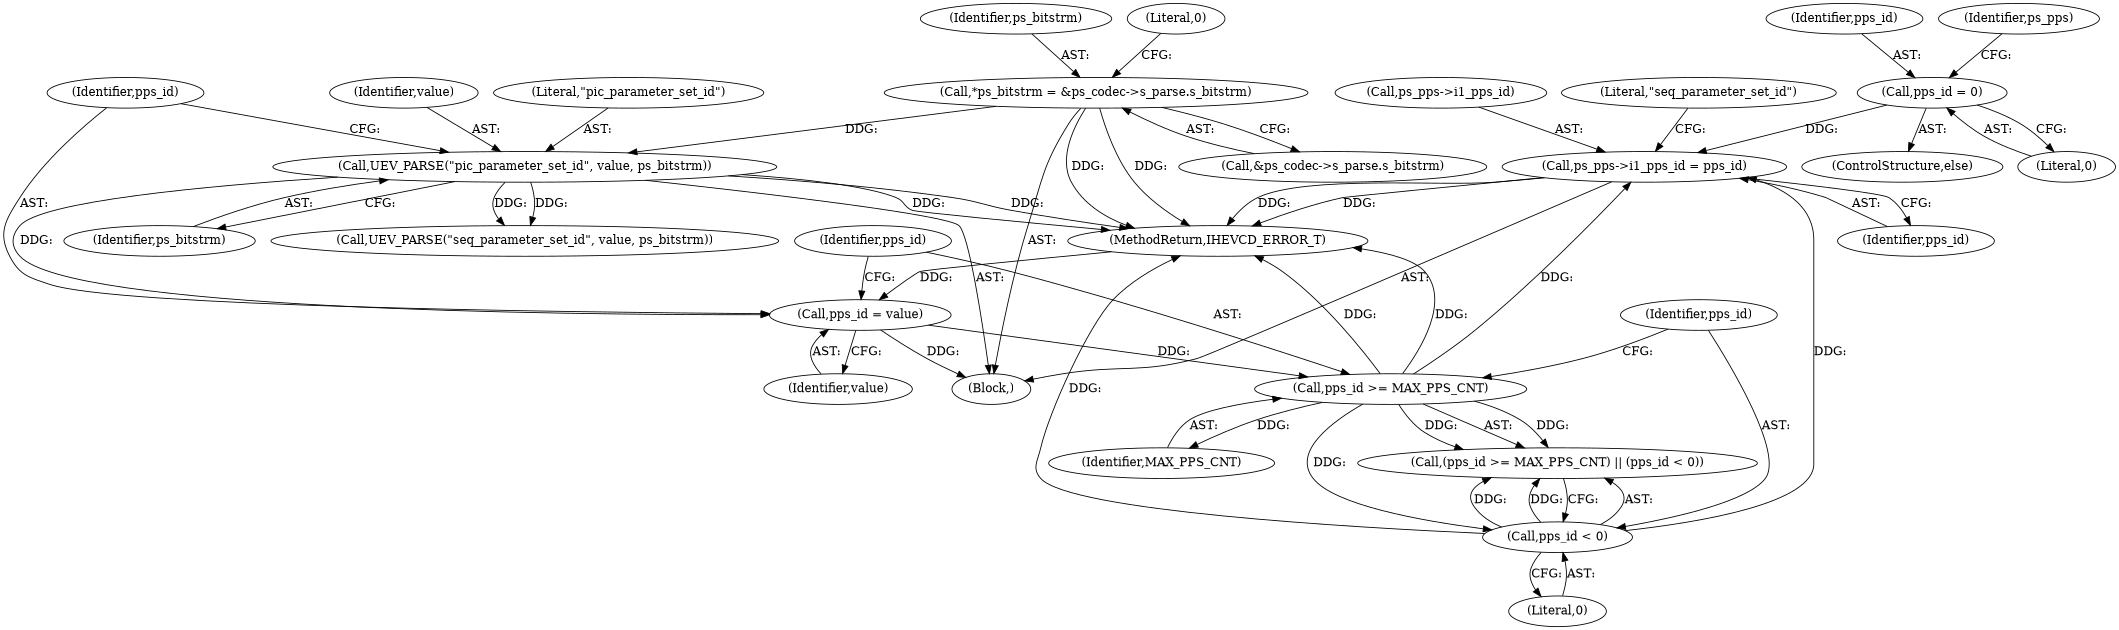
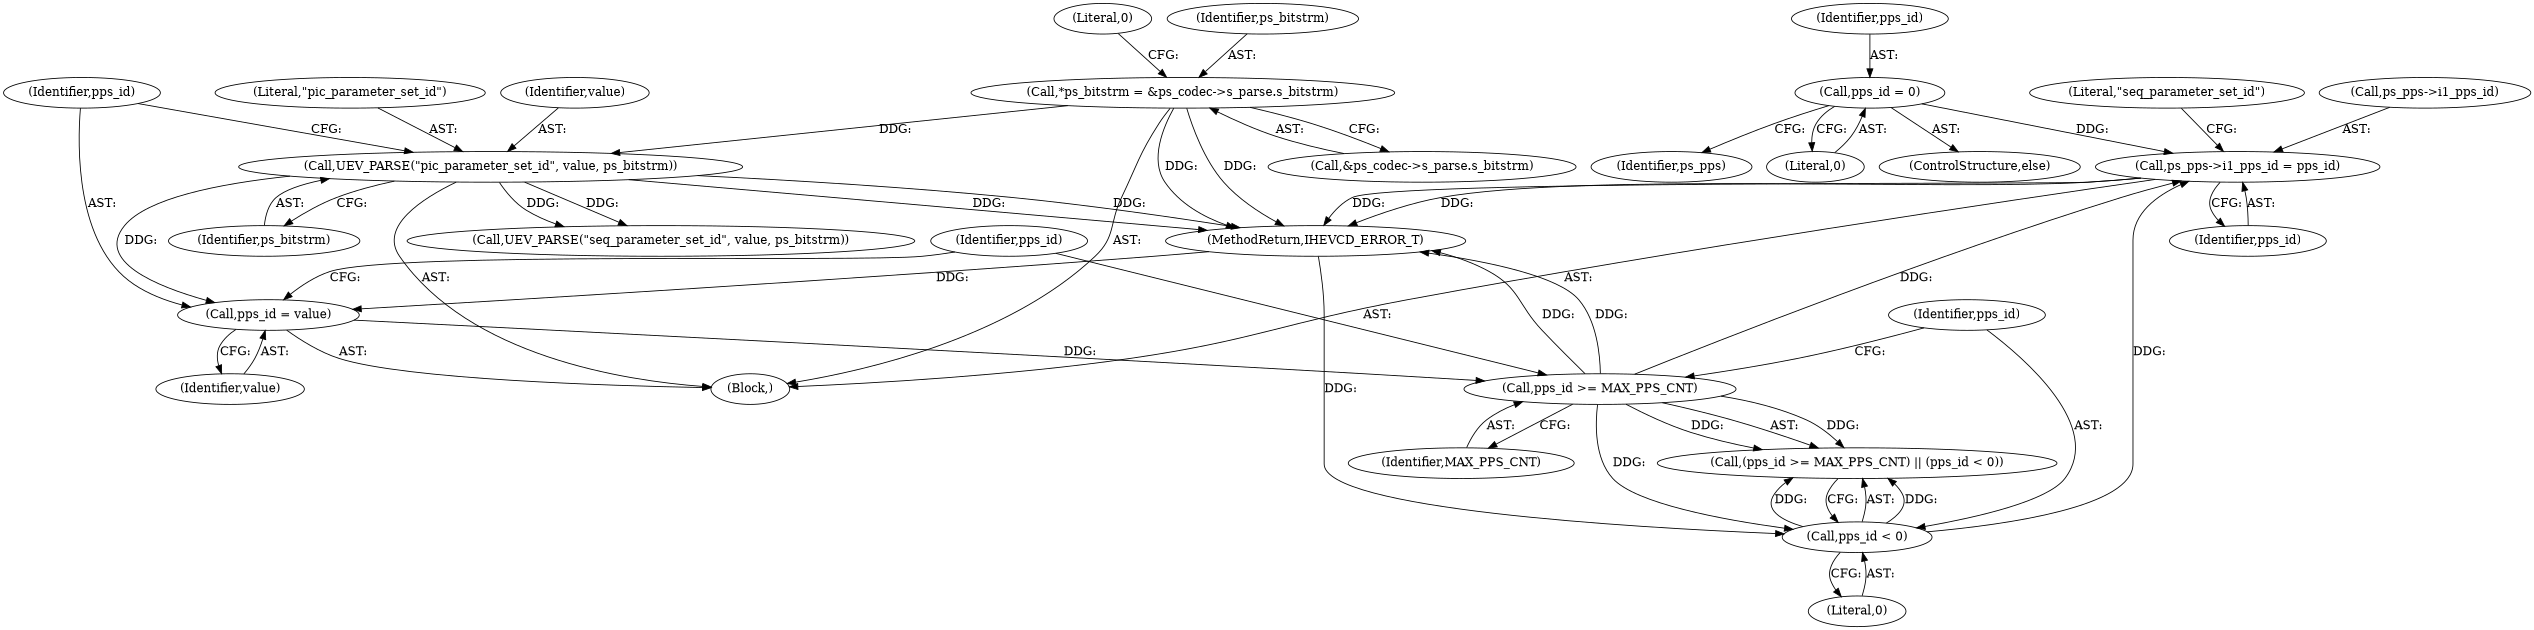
edge "(Identifier,ps_pps)" -> "(Call,pps_id = 0)": reversed
edge "(Call,pps_id = value)" -> "(Block,)": label "DDG: " -> "AST: "
edge "(Call,pps_id >= MAX_PPS_CNT)" -> "(Identifier,MAX_PPS_CNT)": label "DDG: " -> "CFG: "
edge "(Call,pps_id < 0)" -> "(MethodReturn,IHEVCD_ERROR_T)": reversed
